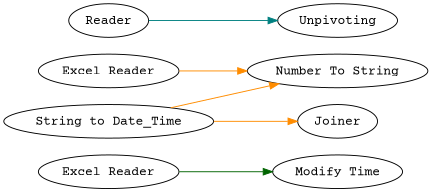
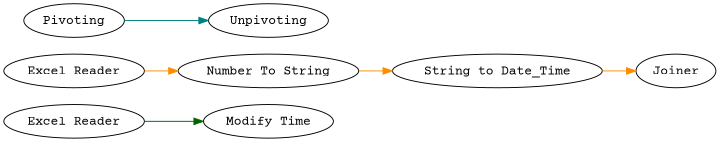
node "Reader": label "Reader" -> "Pivoting"
edge "String to Date_Time" -> "Number To String": reversed
